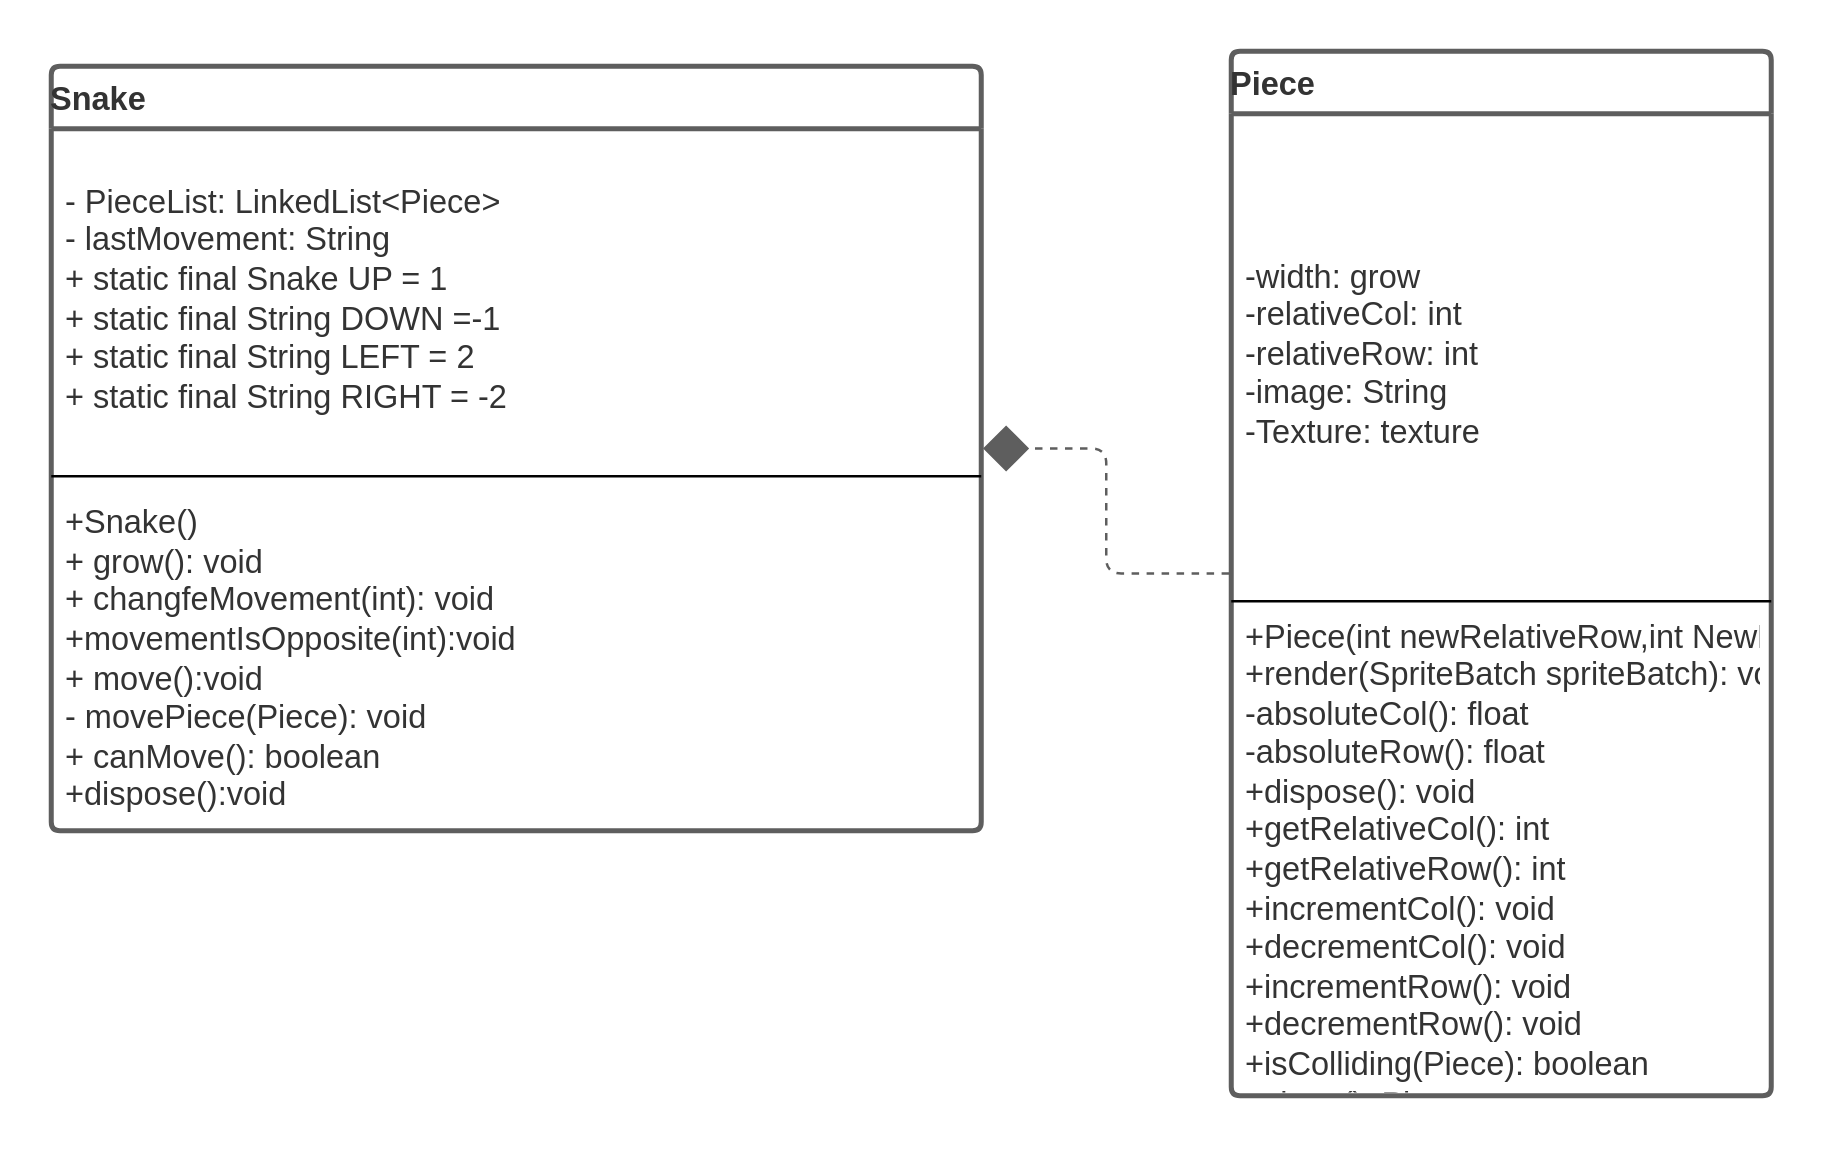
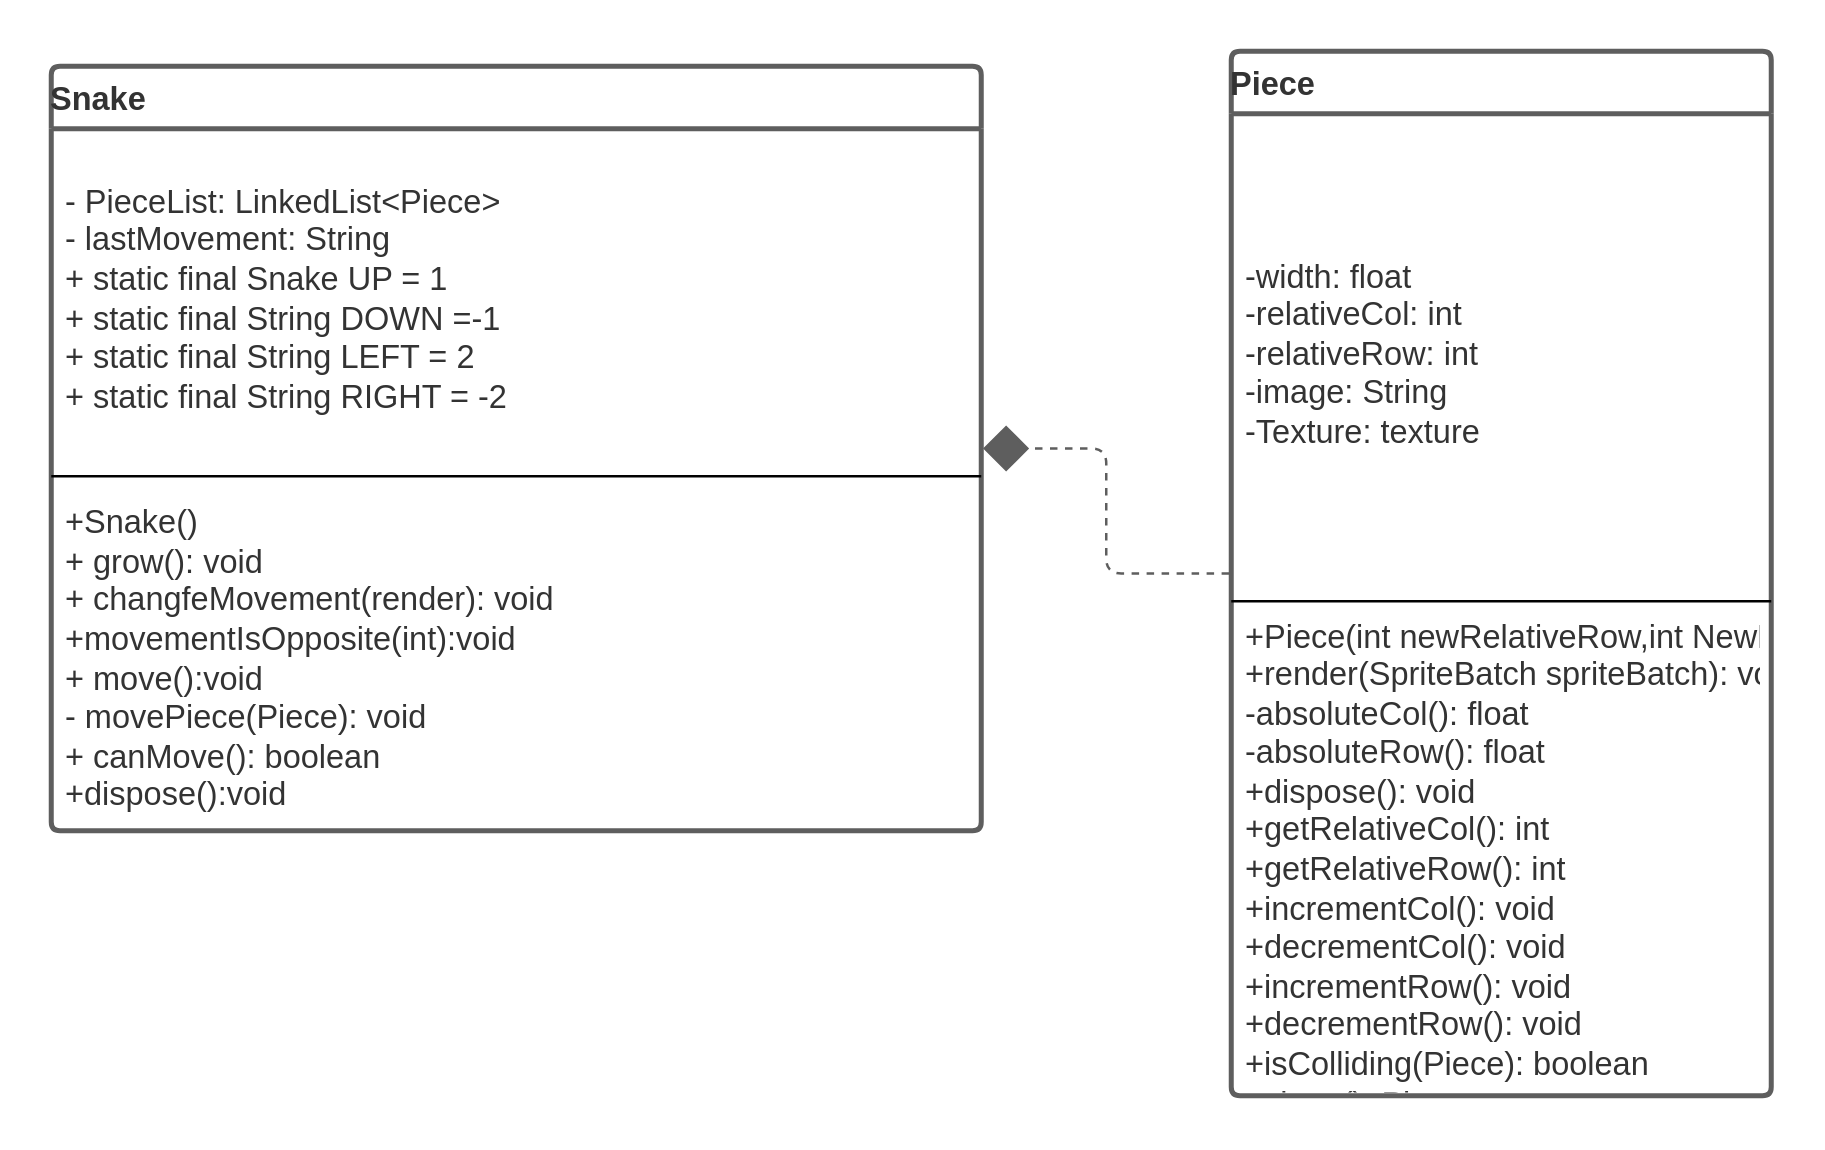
node "-width: grow -relativeCol: int -relativeRow: int -image: String -Texture: texture": label "-width: grow -relativeCol: int -relativeRow: int -image: String -Texture: texture" -> "-width: float -relativeCol: int -relativeRow: int -image: String -Texture: texture"
node "+Snake() + grow(): void + changfeMovement(int): void +movementIsOpposite(int):void + move():void - movePiece(Piece): void + canMove(): boolean +dispose():void": label "+Snake() + grow(): void + changfeMovement(int): void +movementIsOpposite(int):void + move():void - movePiece(Piece): void + canMove(): boolean +dispose():void" -> "+Snake() + grow(): void + changfeMovement(render): void +movementIsOpposite(int):void + move():void - movePiece(Piece): void + canMove(): boolean +dispose():void"
